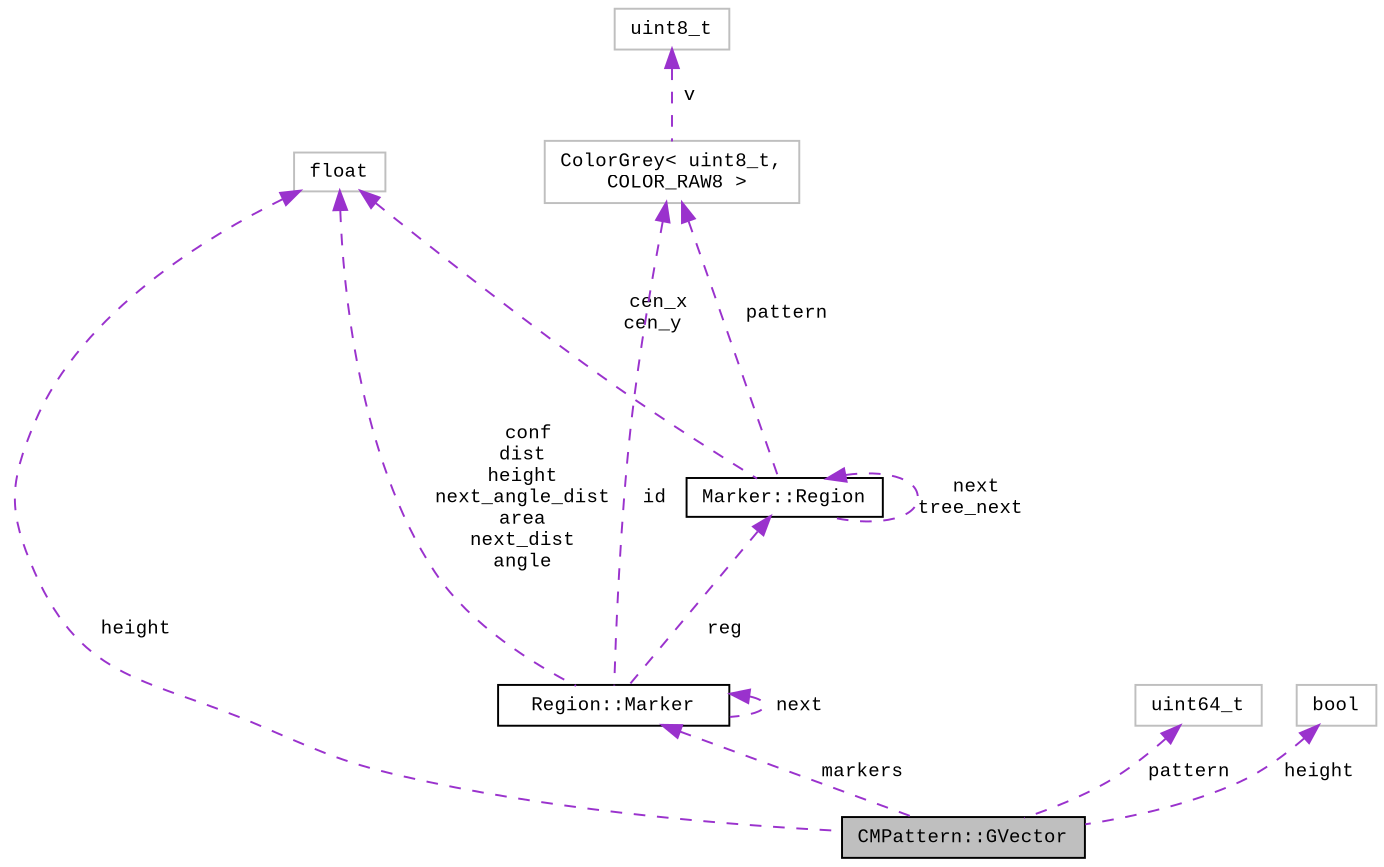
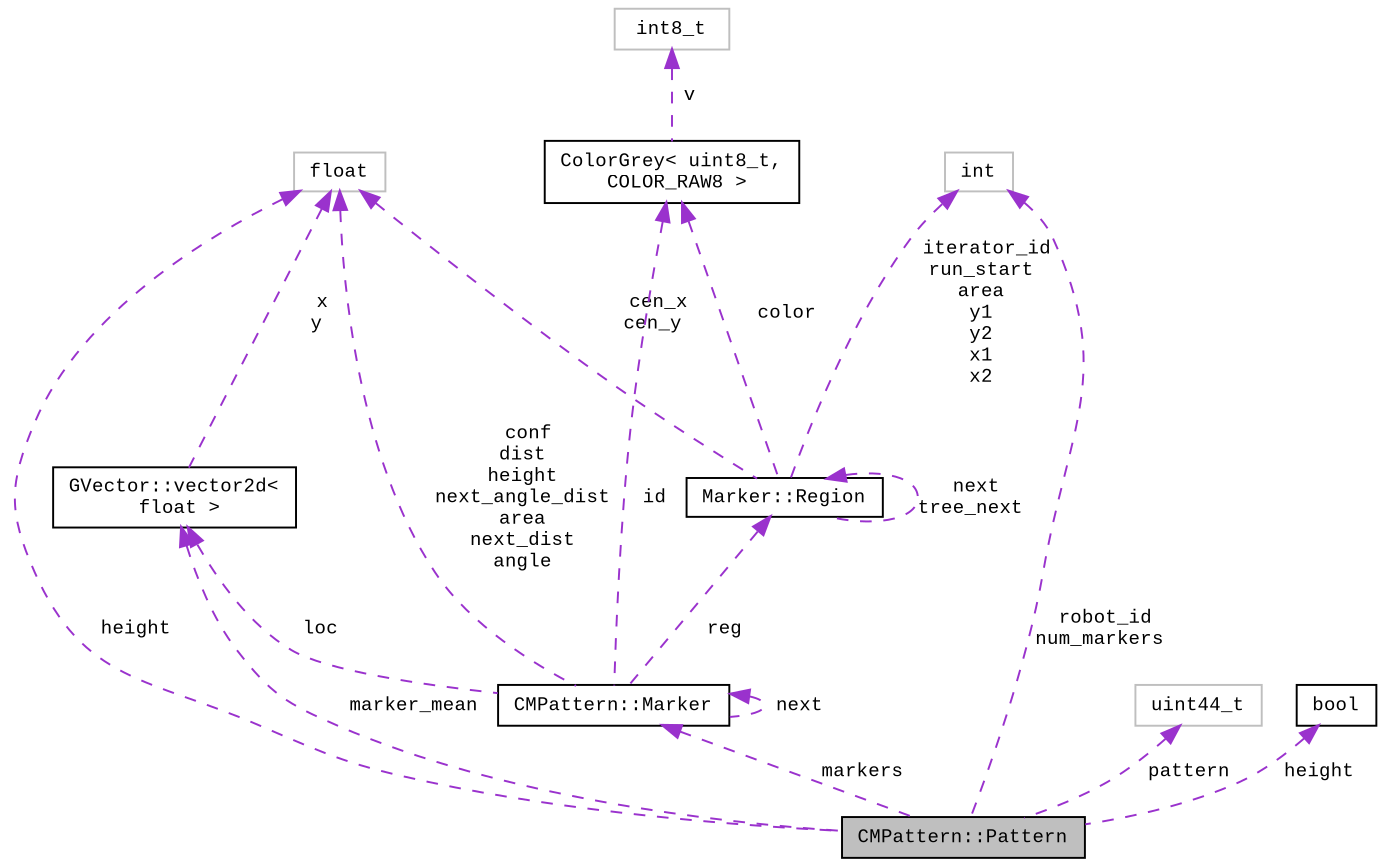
node "uint8_t": label "uint8_t" -> "int8_t"
node "ColorGrey< uint8_t, COLOR_RAW8 >": color grey75 -> black
node "int": added
edge "Marker::Region" -> "ColorGrey< uint8_t, COLOR_RAW8 >": label " pattern" -> " color"
node "GVector::vector2d< float >": added
node "Region::Marker": label "Region::Marker" -> "CMPattern::Marker"
node "uint64_t": label "uint64_t" -> "uint44_t"
node "bool": color grey75 -> black
node "CMPattern::GVector": label "CMPattern::GVector" -> "CMPattern::Pattern"
